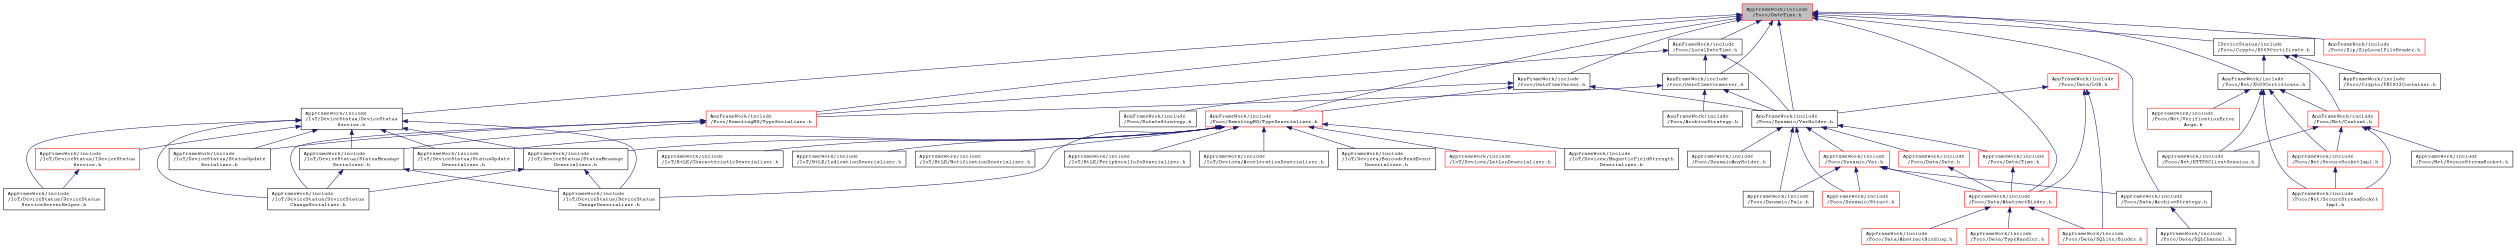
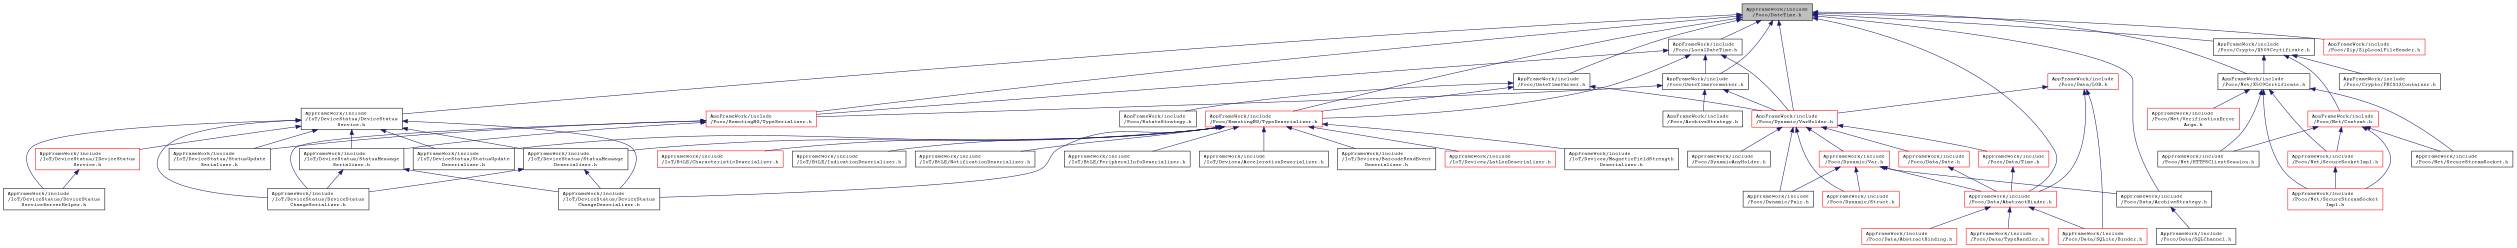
node "AppFrameWork/include /Poco/DateTime.h": color red -> black
node "IDeviceStatus/include /Poco/Crypto/X509Certificate.h": label "IDeviceStatus/include /Poco/Crypto/X509Certificate.h" -> "AppFrameWork/include /Poco/Crypto/X509Certificate.h"
edge "AppFrameWork/include /Poco/Net/Context.h" -> "AppFrameWork/include /Poco/Net/X509Certificate.h": now "AppFrameWork/include /Poco/Net/SecureStreamSocket.h" -> "AppFrameWork/include /Poco/Net/X509Certificate.h"
edge "AppFrameWork/include /Poco/RemotingNG/TypeDeserializer.h" -> "AppFrameWork/include /Poco/LocalDateTime.h": added
node "AppFrameWork/include /Poco/Dynamic/VarHolder.h": color black -> red
node "AppFrameWork/include /IoT/BtLE/CharacteristicDeserializer.h": color black -> red
